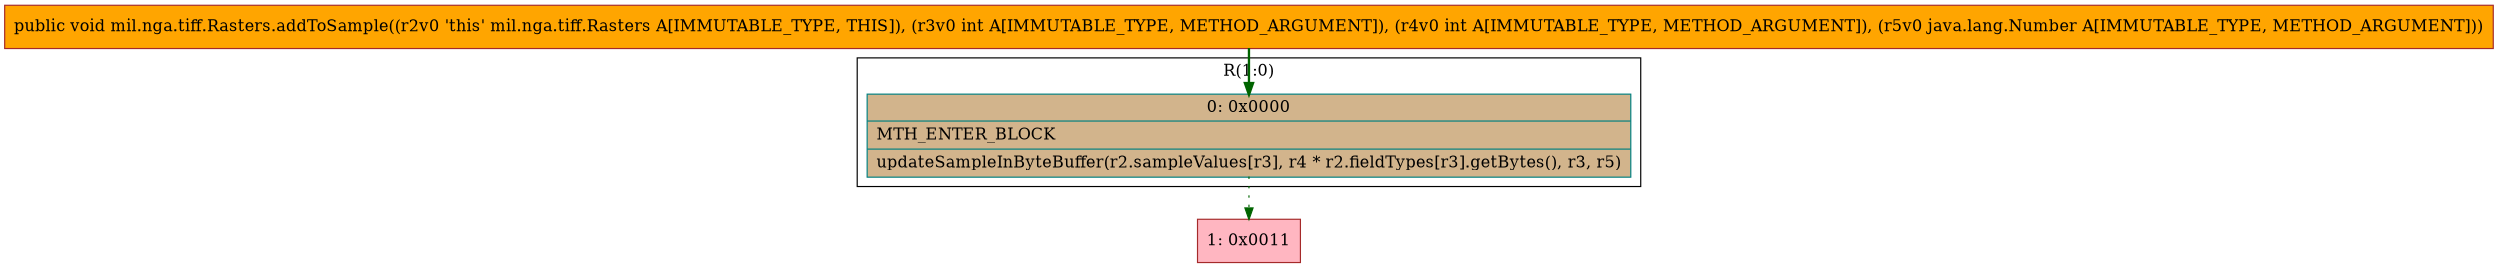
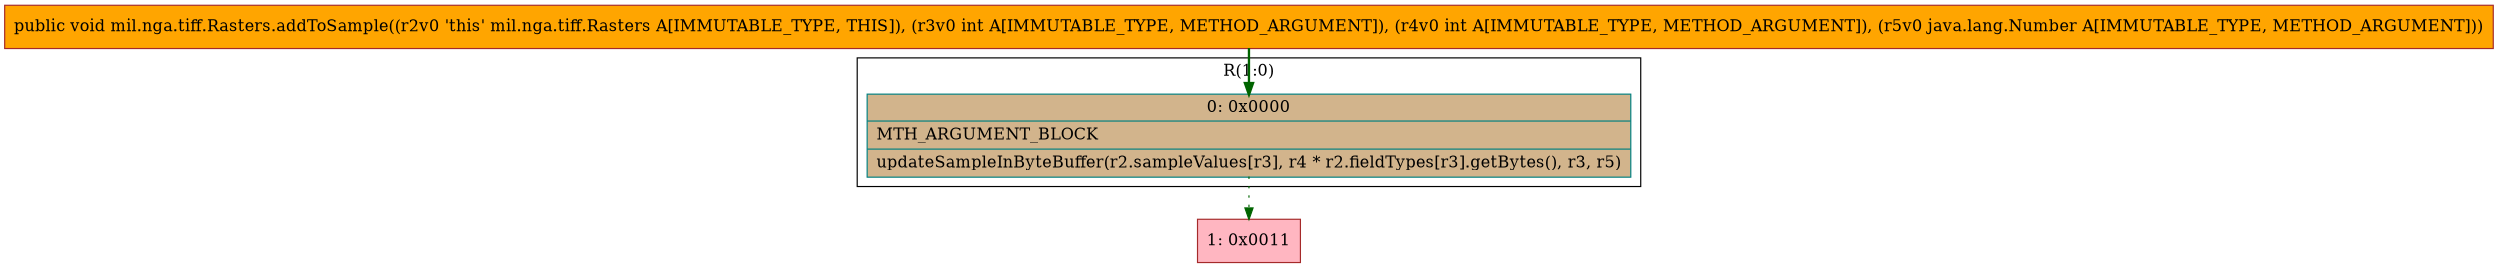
node "0: 0x0000": text "MTH_ENTER_BLOCK" -> "MTH_ARGUMENT_BLOCK"
